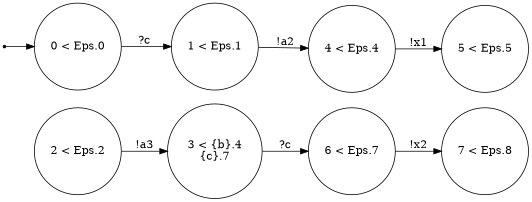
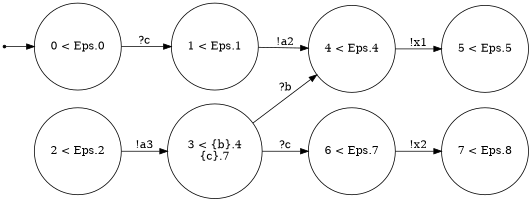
edge "3 < {b}.4 {c}.7" -> "4 < Eps.4": added, label "?b"
